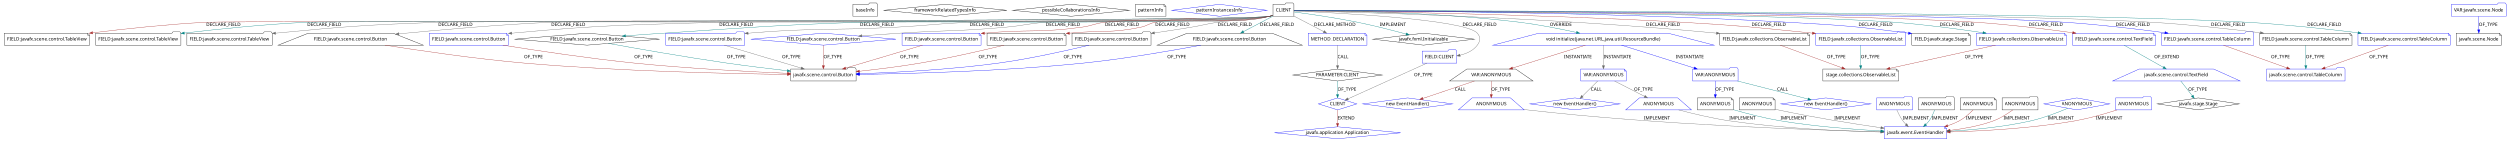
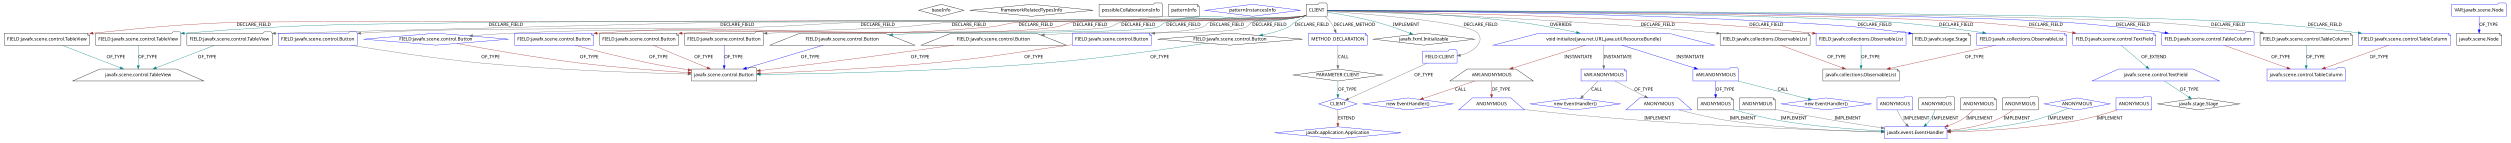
node "baseInfo": shape folder -> diamond
node "possibleCollaborationsInfo": shape diamond -> folder
node "javafx.scene.control.TableView": added
node "stage.collections.ObservableList": label "stage.collections.ObservableList" -> "javafx.collections.ObservableList"
